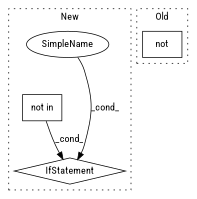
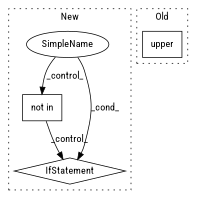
node "not": label "not" -> "upper"
edge "SimpleName" -> "not in": added, label "_control_"
edge "not in" -> "IfStatement": label "_cond_" -> "_control_"
